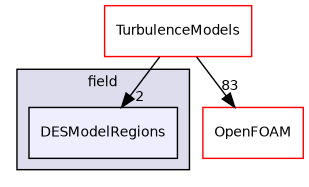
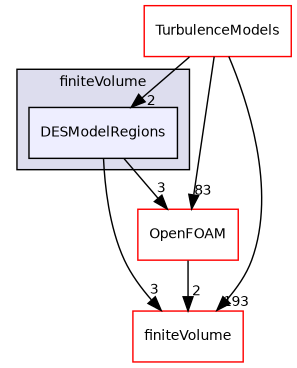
cluster "field": label "field" -> "finiteVolume"
edge "DESModelRegions" -> "OpenFOAM": added
node "finiteVolume": added
